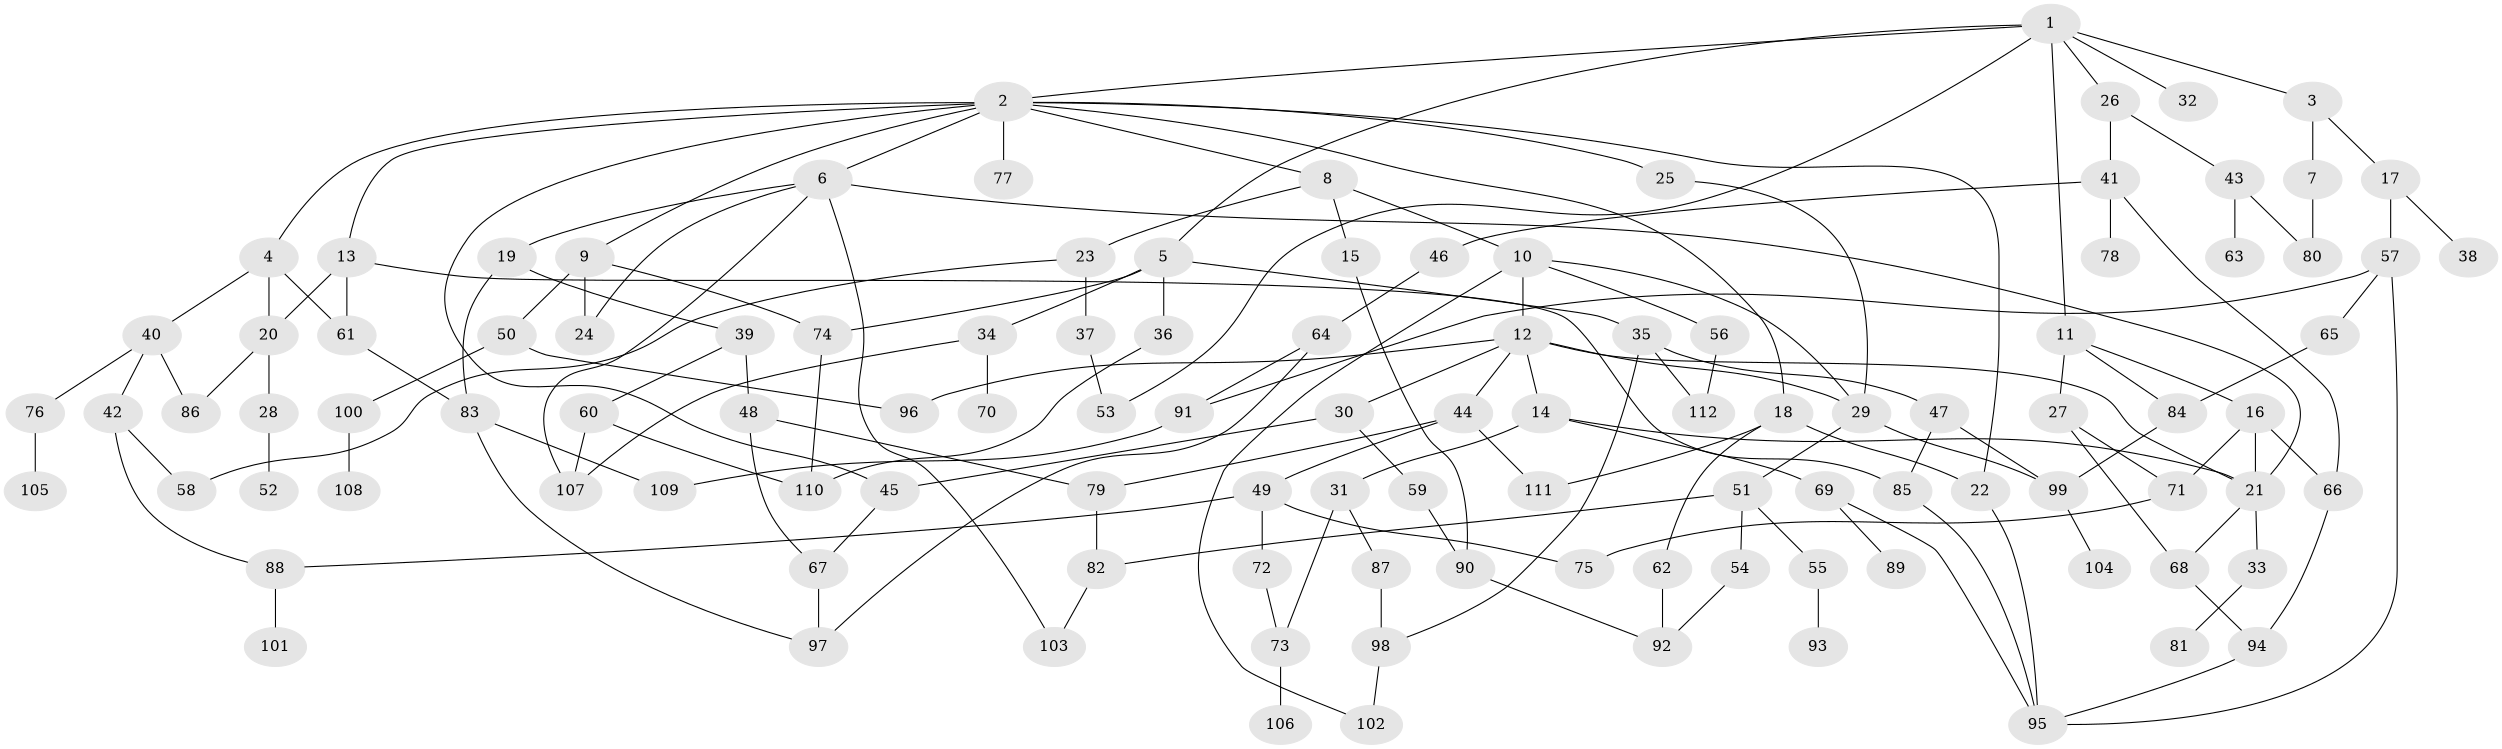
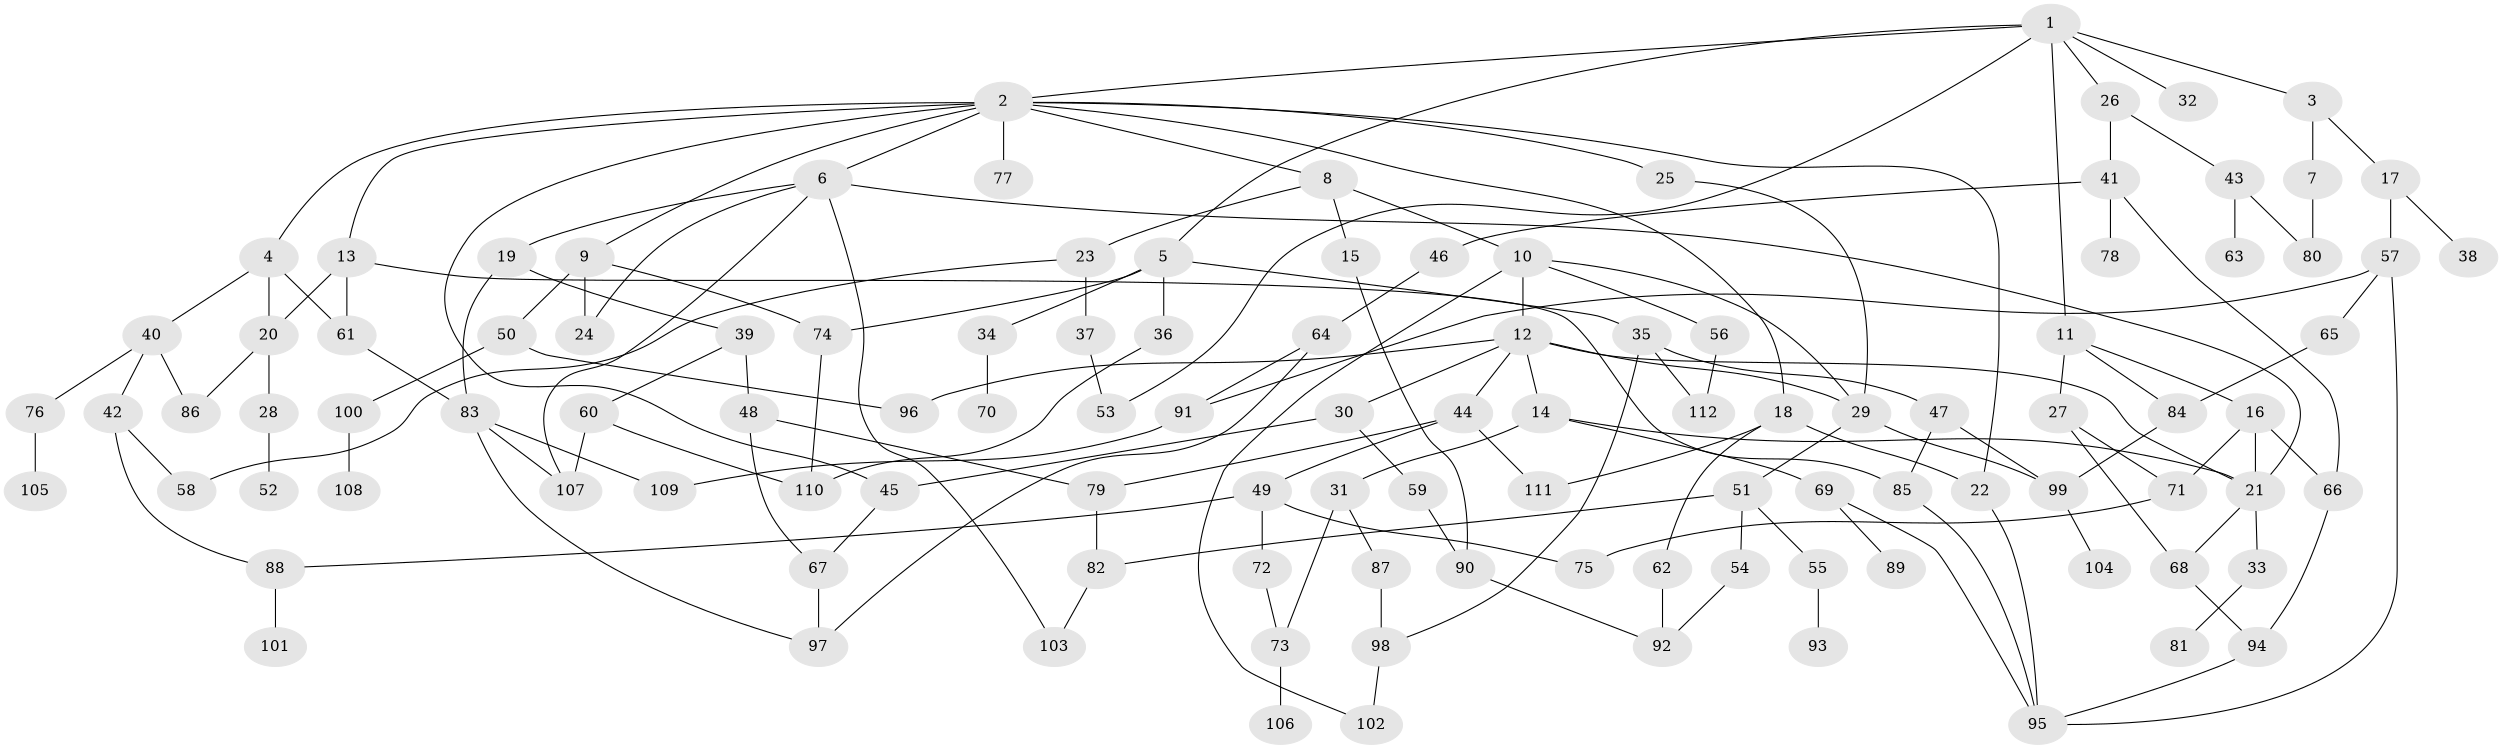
edge "34" -- "107": now "83" -- "107"
